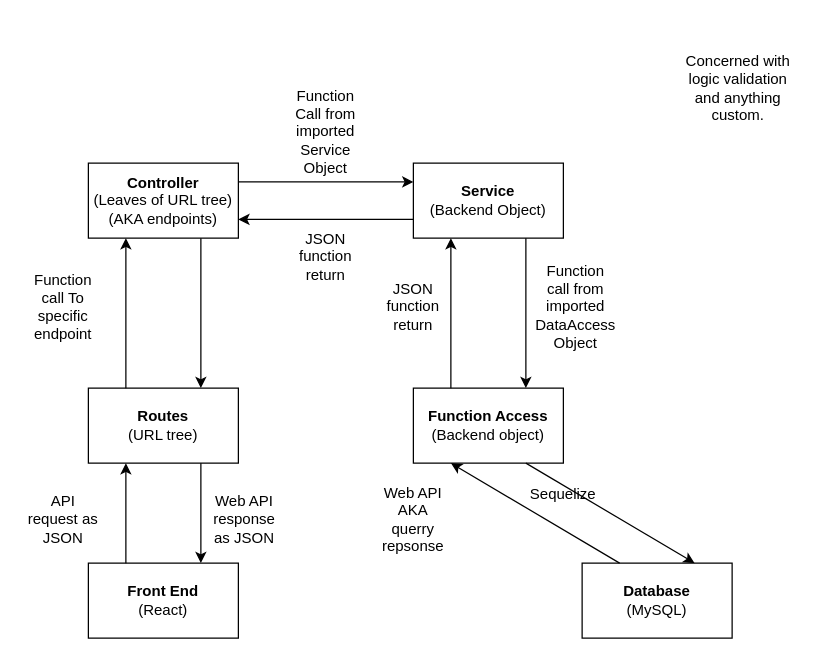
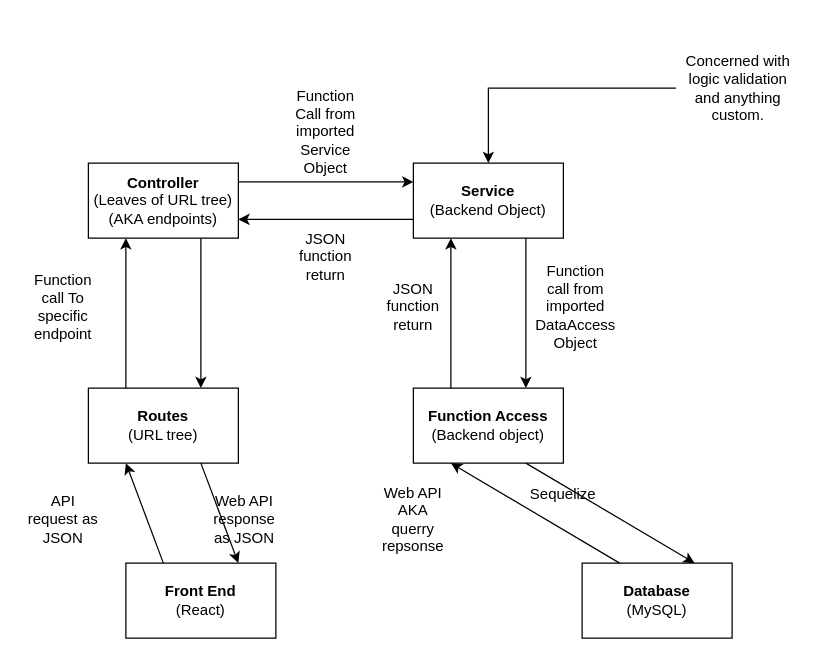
edge "Concerned with logic validation and anything custom." -> "Service (Backend Object)": added
node "Front End (React)": moved (163, 601) -> (201, 601)
